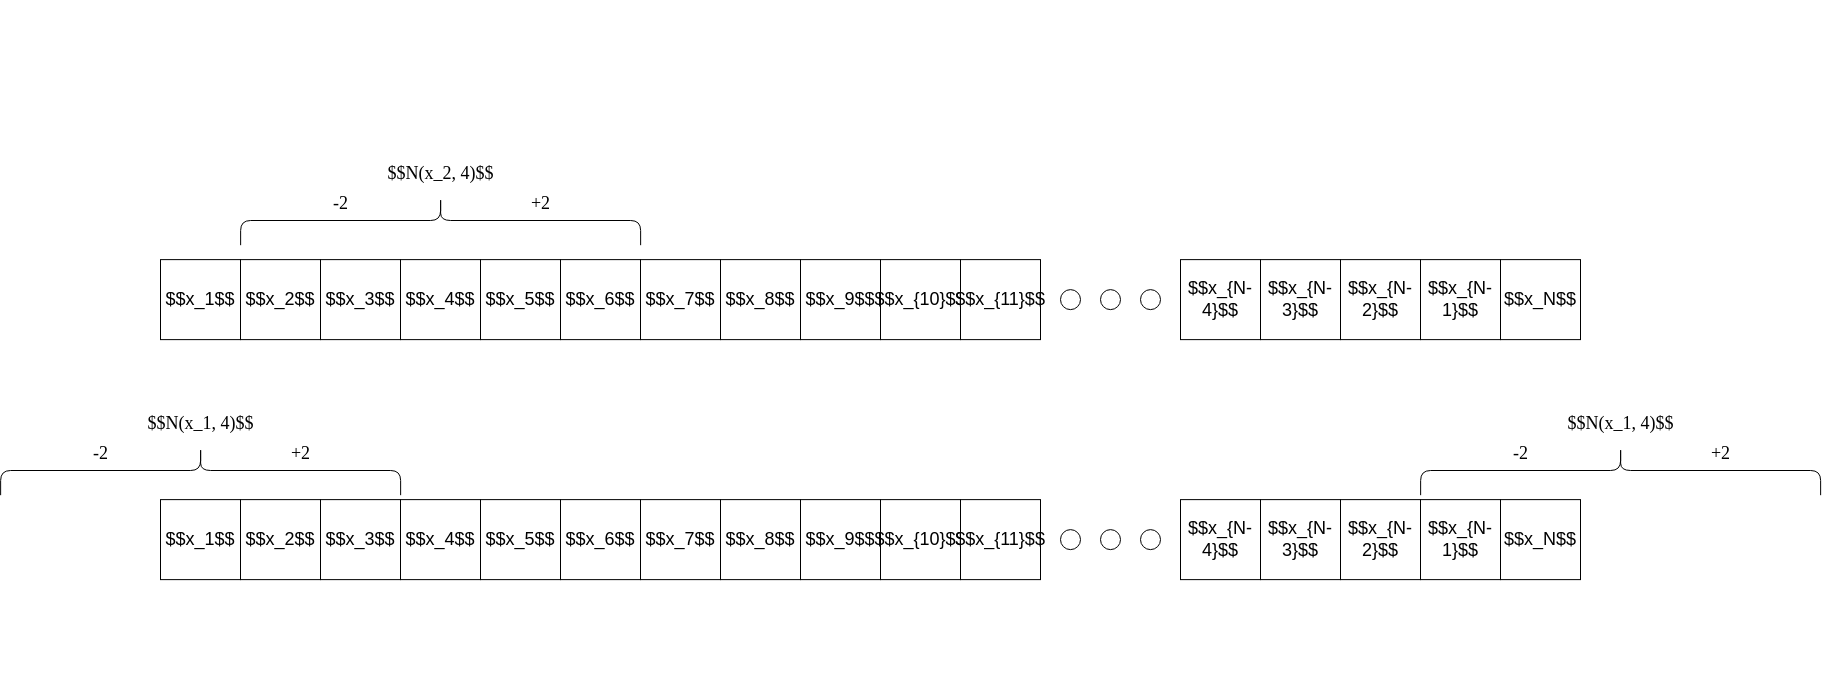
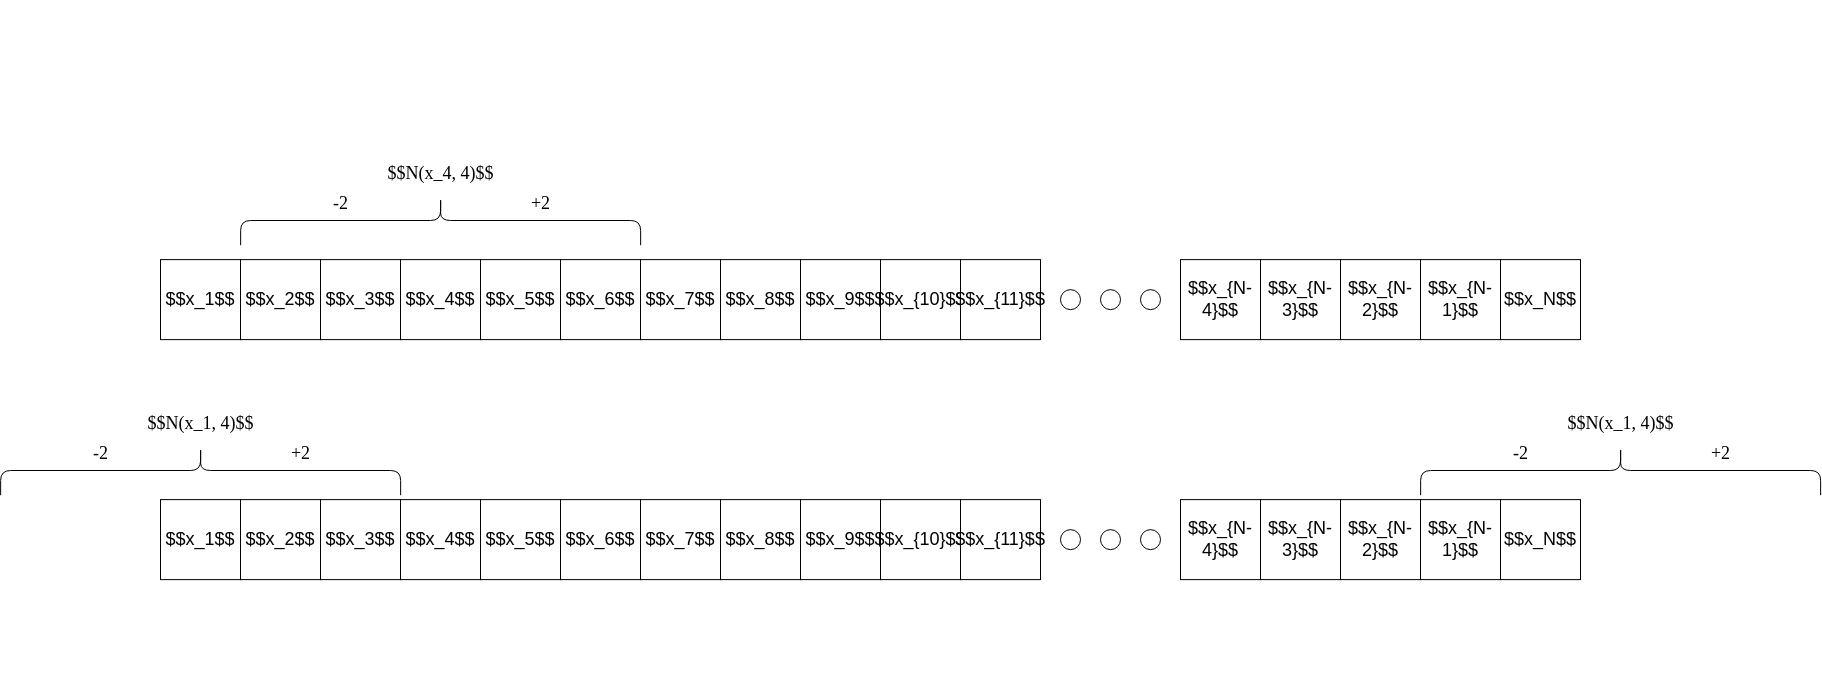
node "$$N(x_2, 4)$$": label "$$N(x_2, 4)$$" -> "$$N(x_4, 4)$$"
